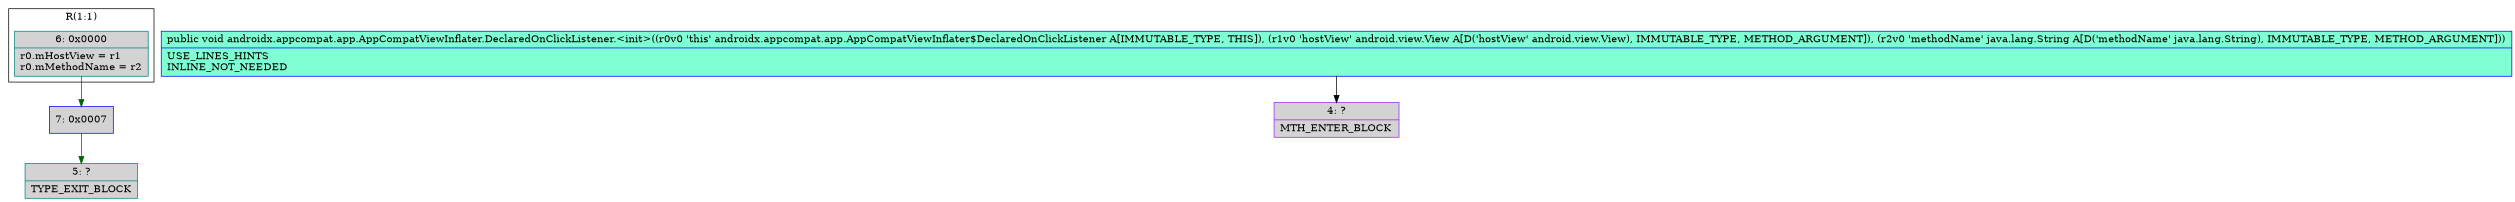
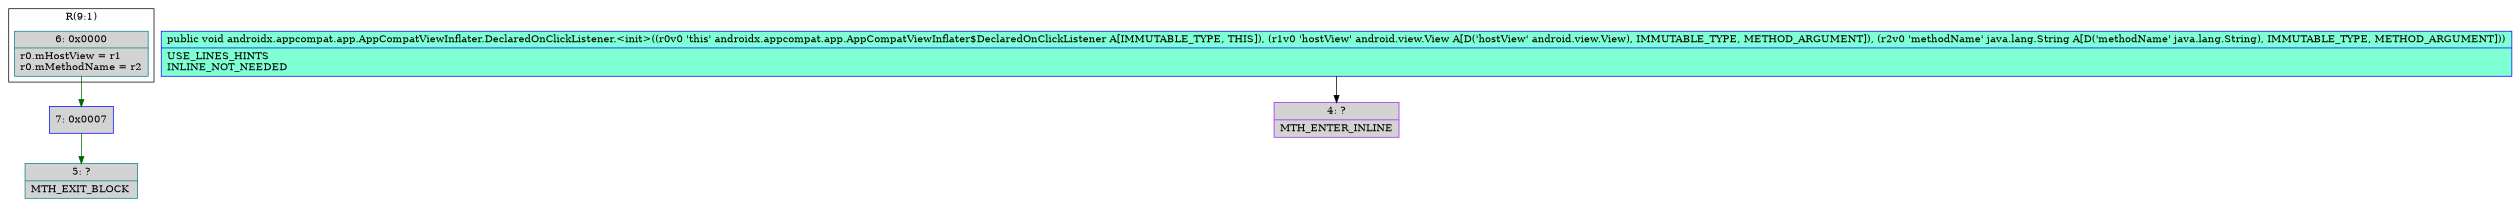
cluster "R(1:1)": label "R(1:1)" -> "R(9:1)"
node "4: ?": text "MTH_ENTER_BLOCK" -> "MTH_ENTER_INLINE"
node "5: ?": text "TYPE_EXIT_BLOCK" -> "MTH_EXIT_BLOCK"
